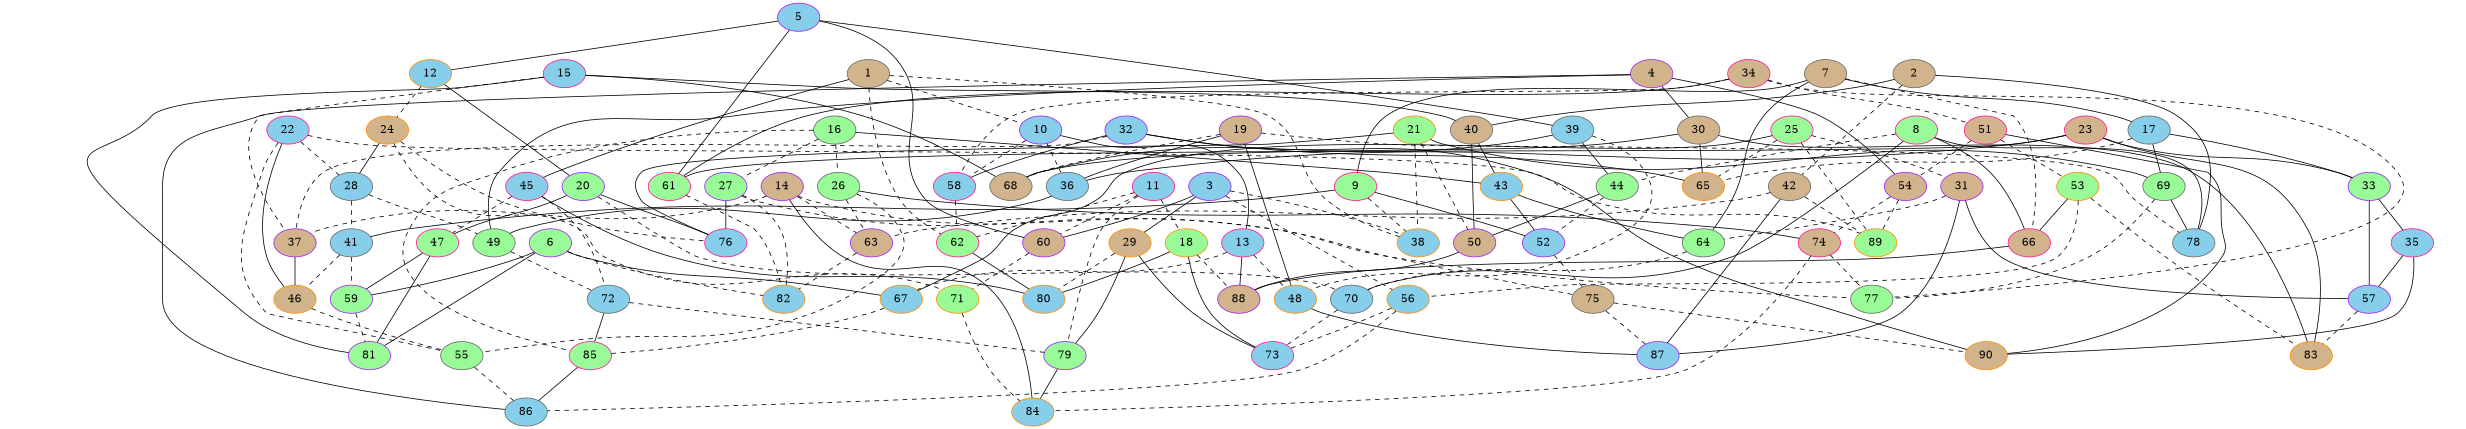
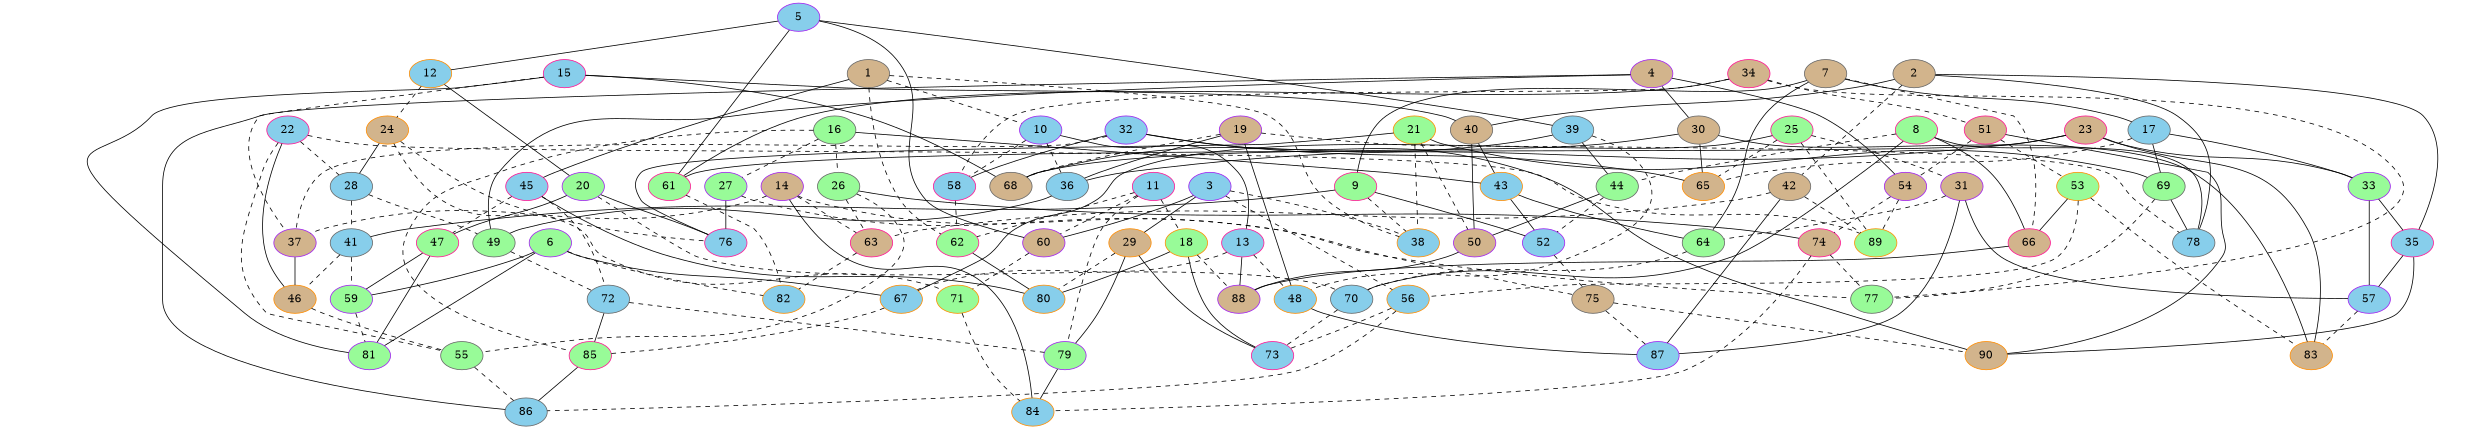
edge "2" -- "35": added
edge "27" -- "82": removed
node "63": color purple -> deeppink
